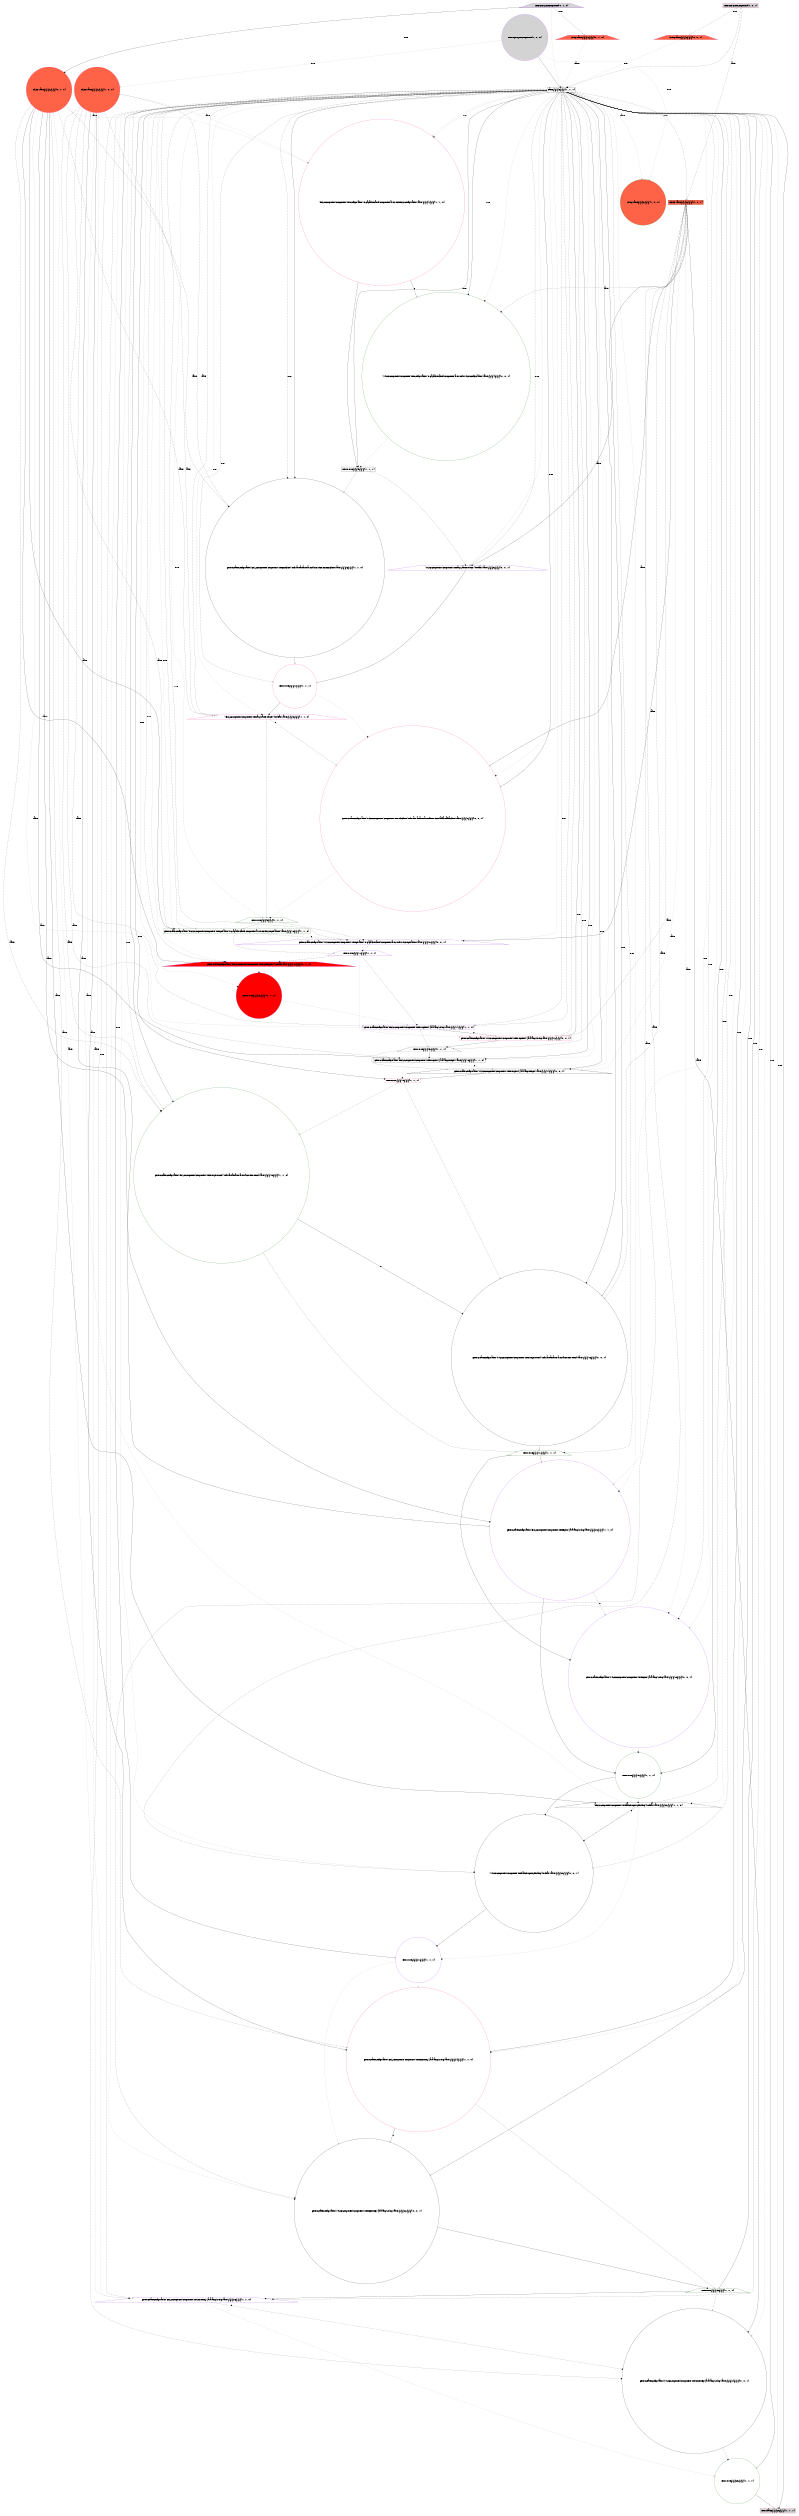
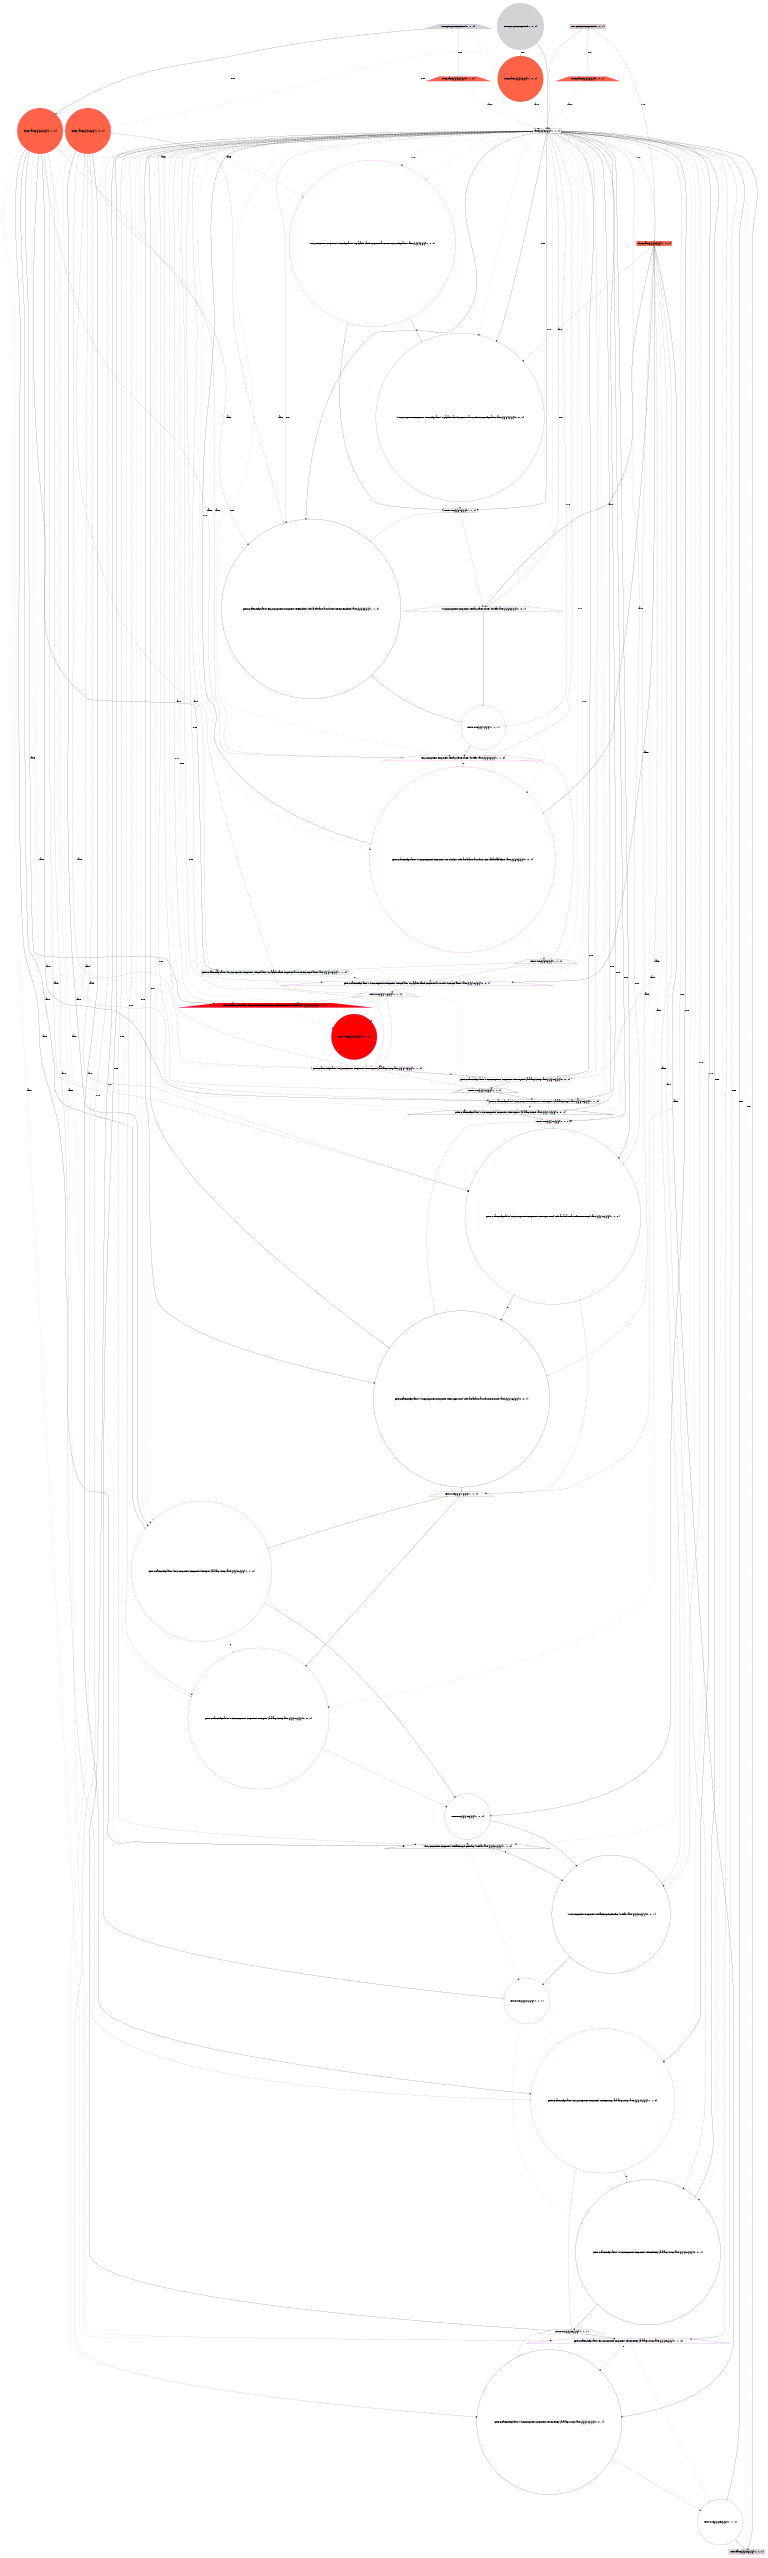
edge "String name@@@2@@@['0', '0', '1']" -> "name@@@3@@@['1', '1', '1']": label "true" -> "name"
edge "setPropertyOnComponent['0', '0', '1']" -> "Object value@@@2@@@['0', '0', '1']": label "value" -> "true"
edge "name@@@3@@@['1', '1', '1']" -> "String name@@@2@@@['1', '0', '0']": reversed
